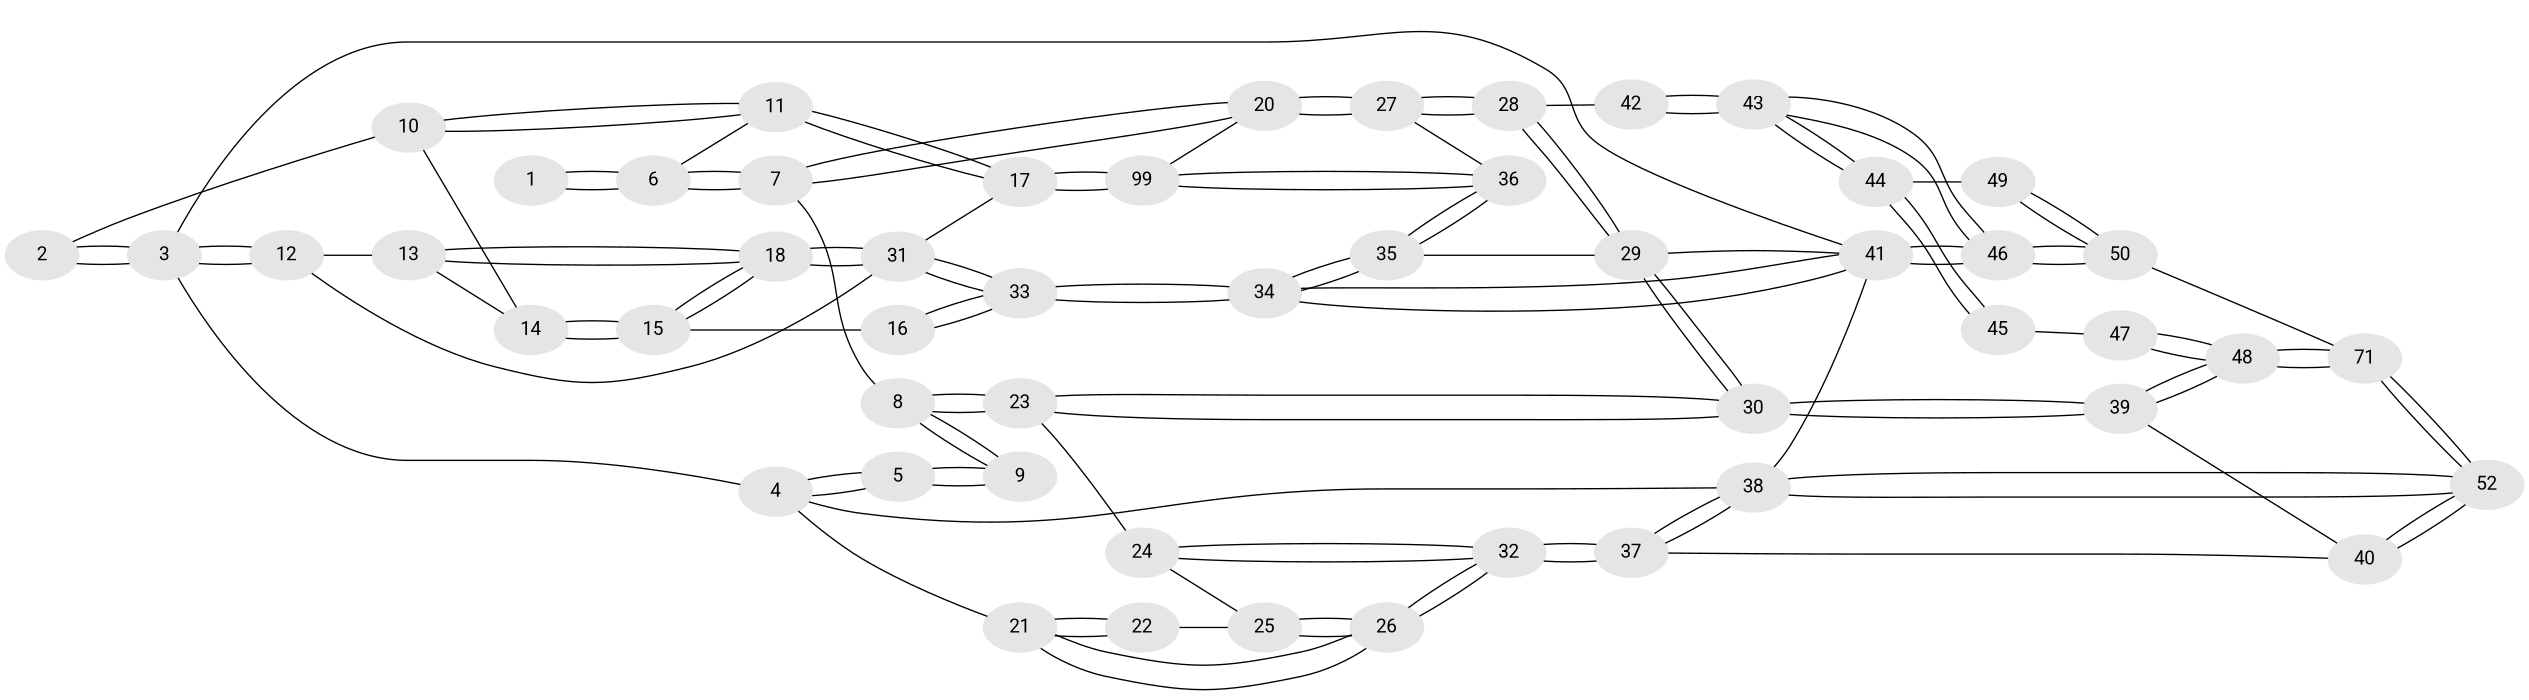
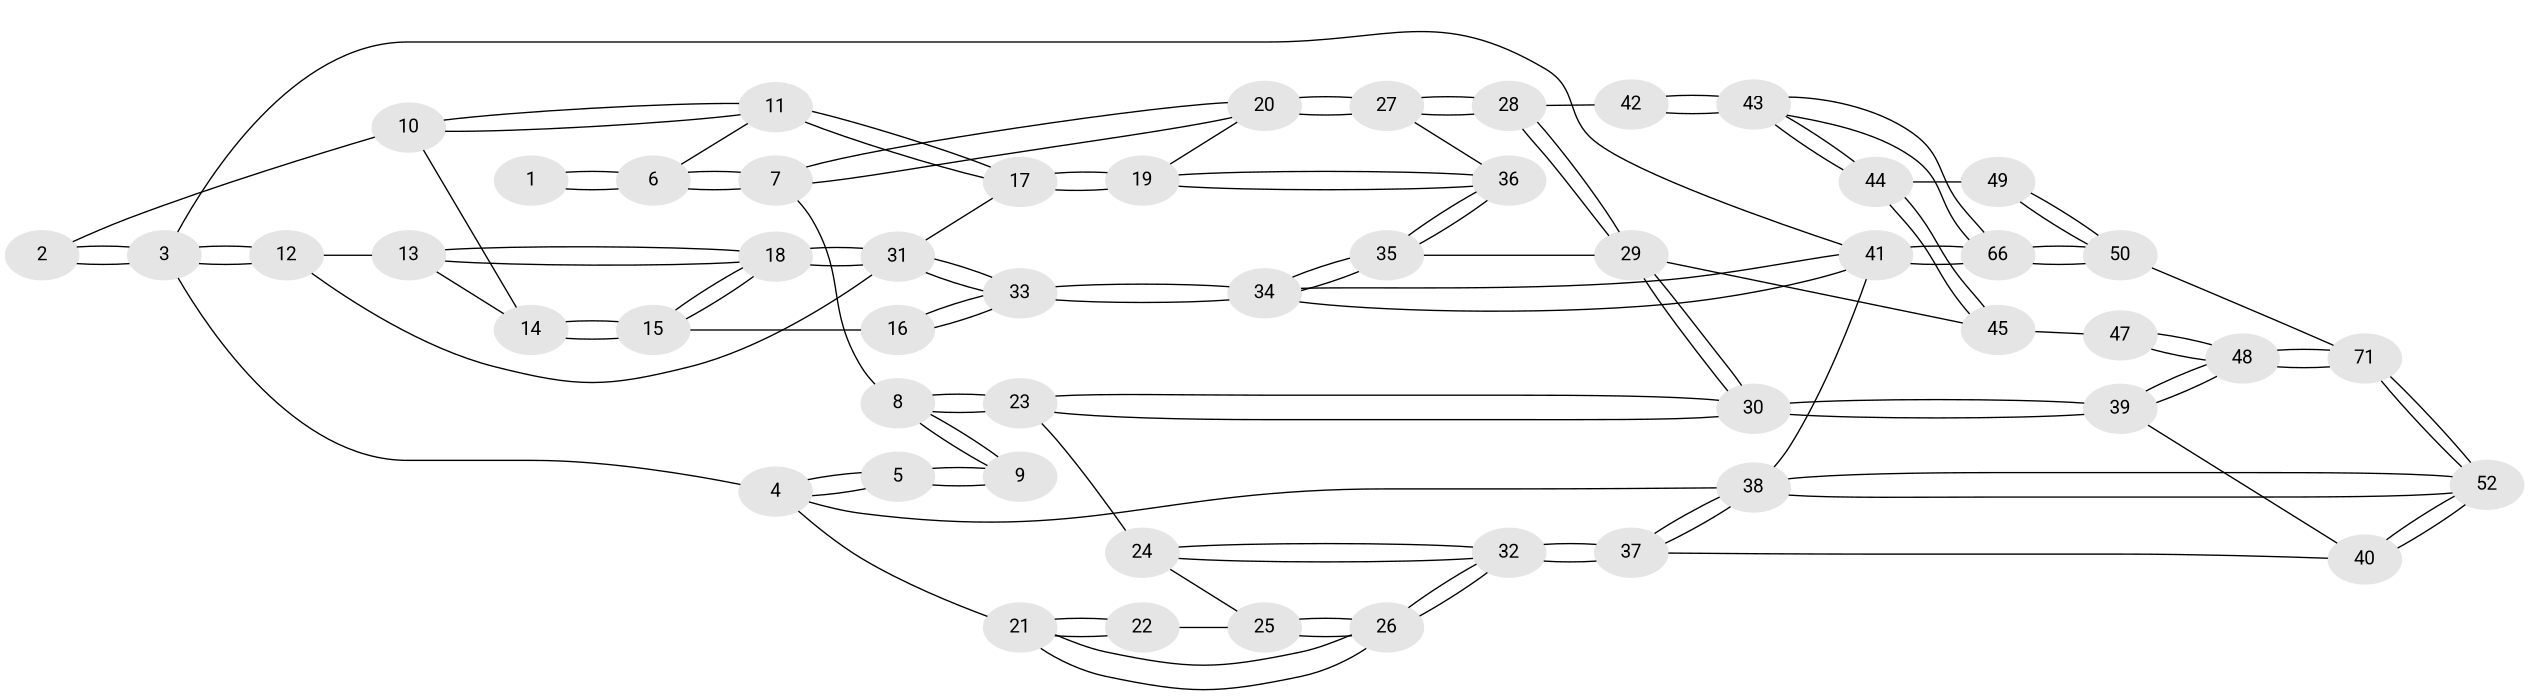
node "99": label "99" -> "19"
edge "29" -- "41": now "29" -- "45"
node "46": label "46" -> "66"
